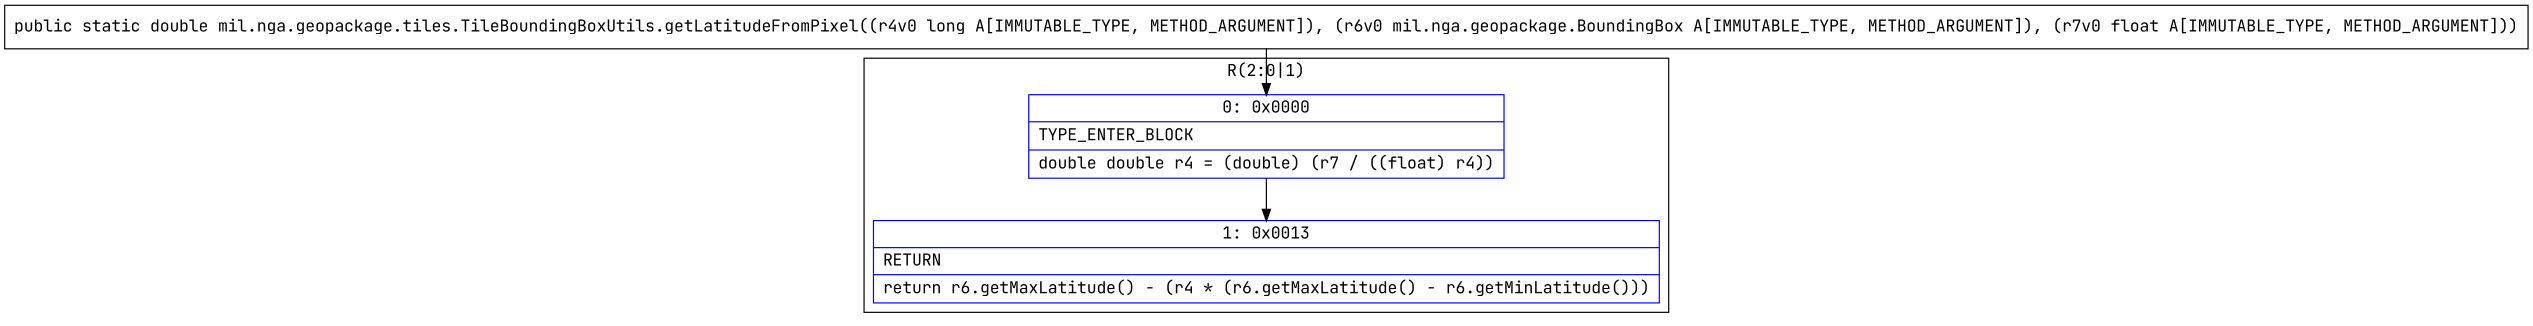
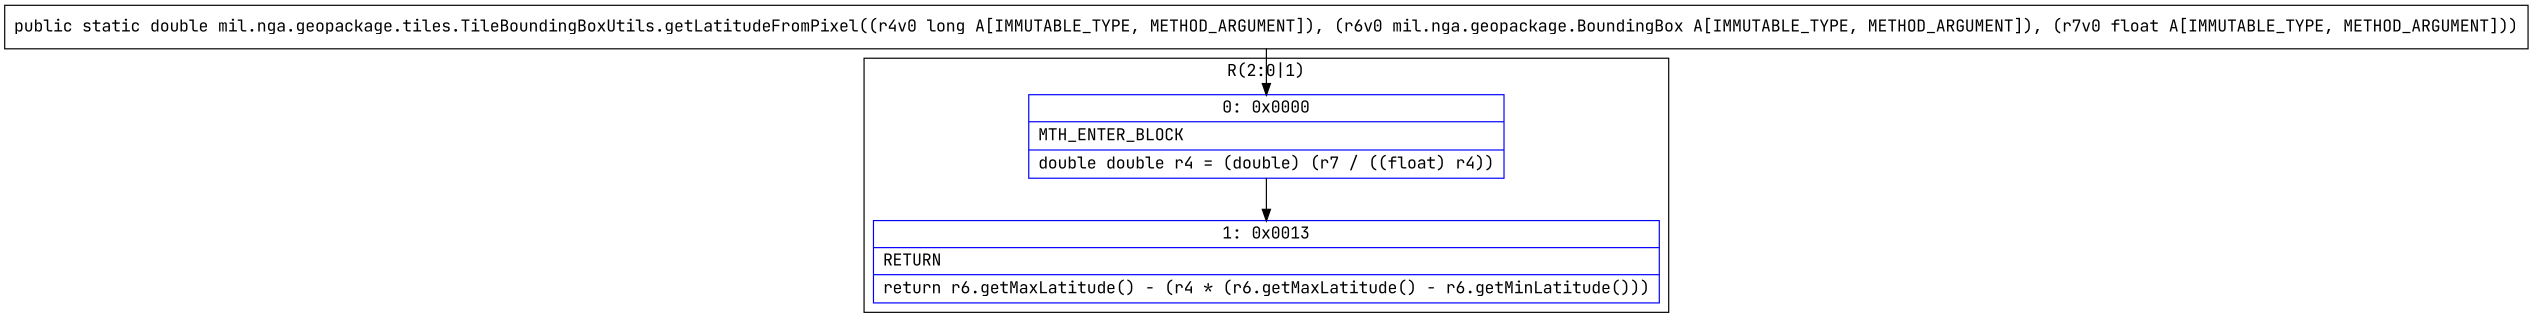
node "0: 0x0000": text "TYPE_ENTER_BLOCK" -> "MTH_ENTER_BLOCK"
